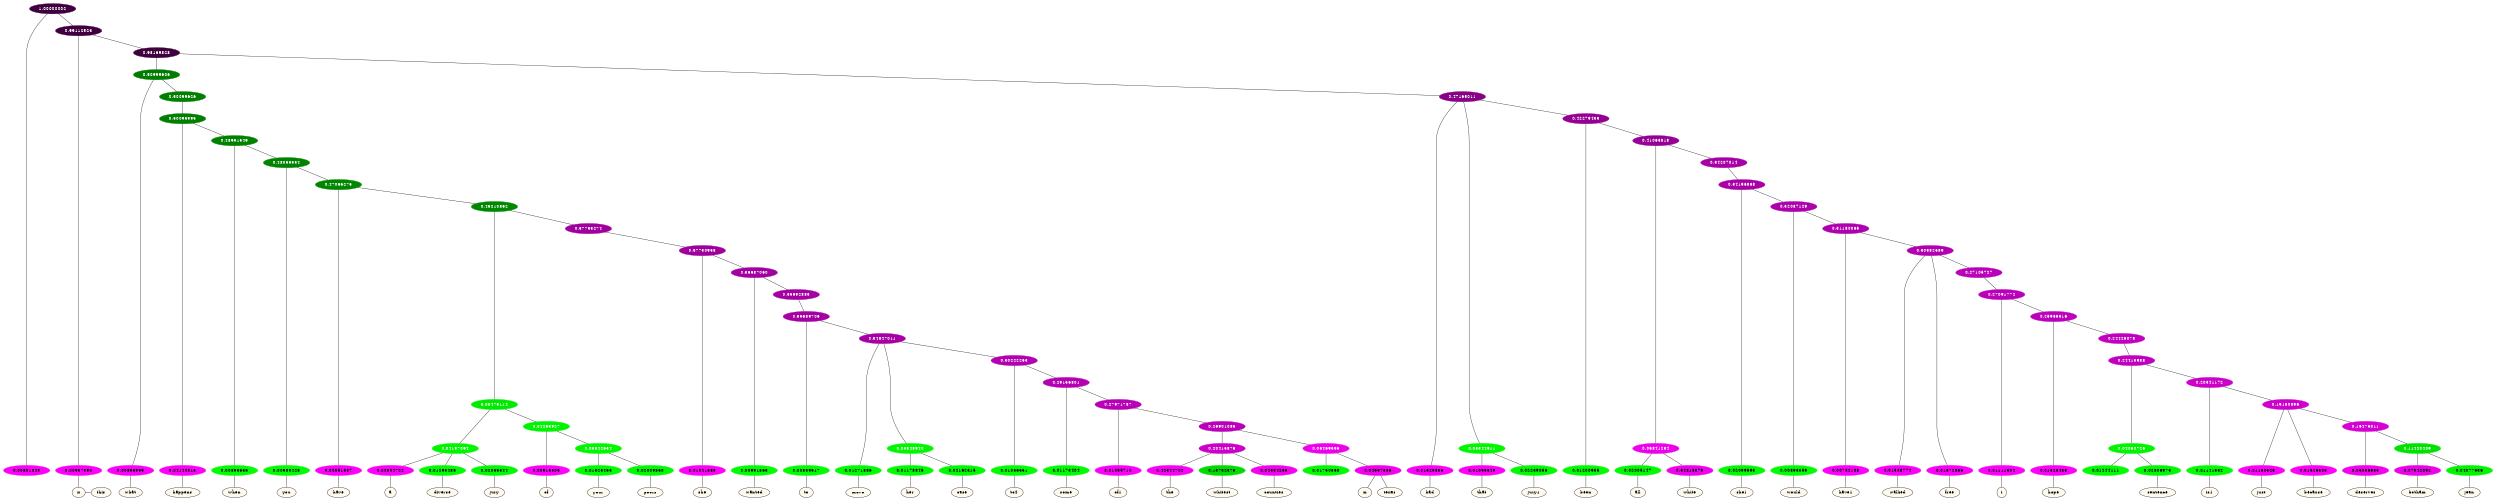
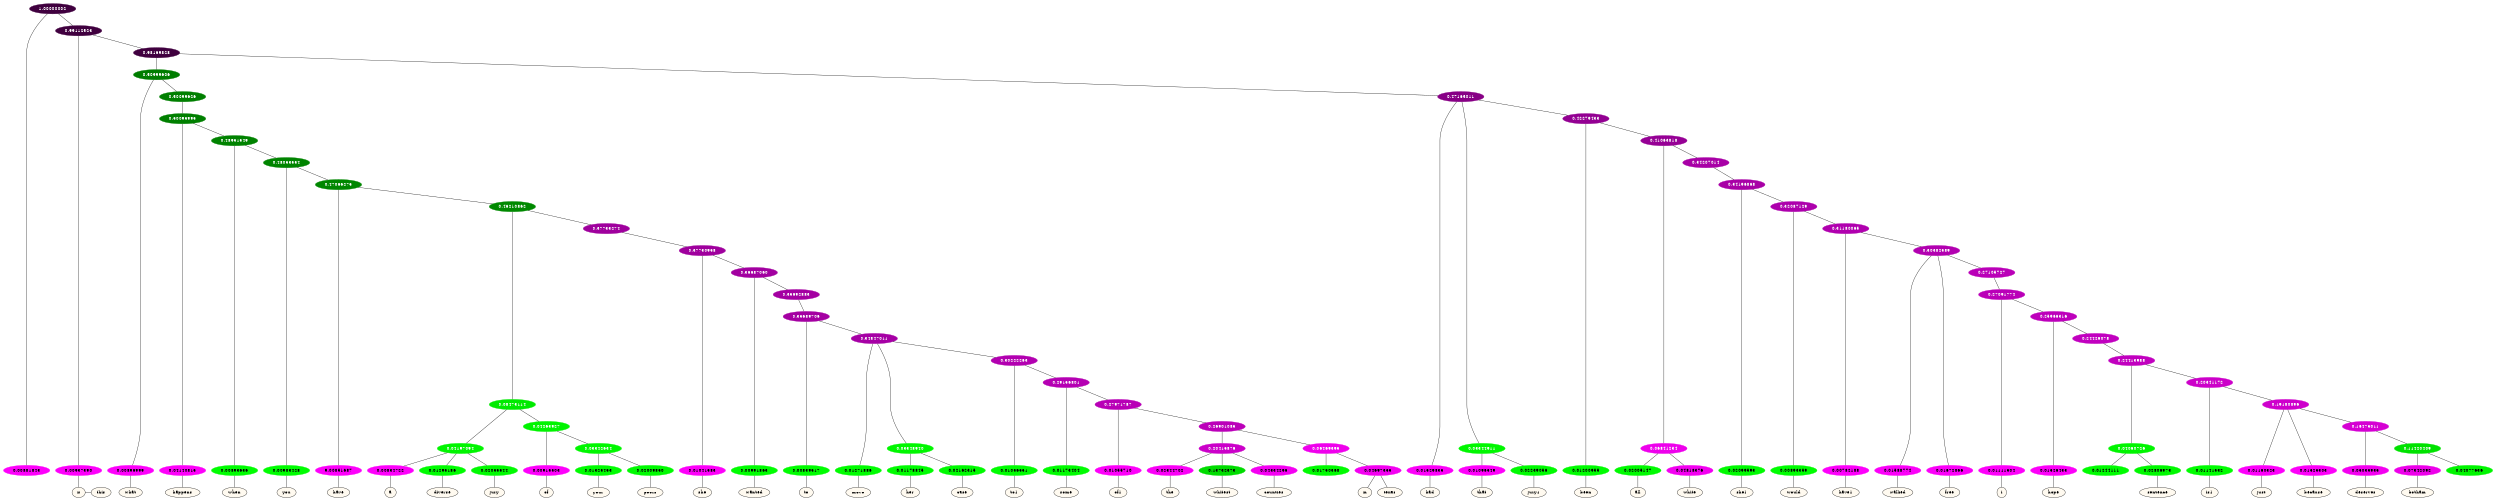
node "0.01295486": label "0.01295486" -> "0.01295186"
node "0.42344702": label "0.42344702" -> "0.02344702"
node "0.34818376": label "0.34818376" -> "0.04818376"
node "to2": label "to2" -> "to1"
node "jean": removed
